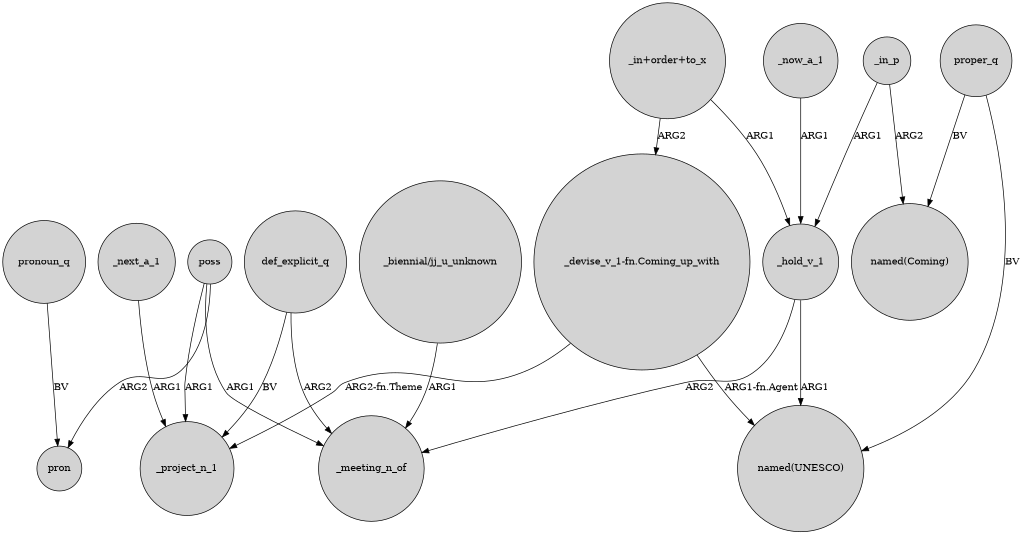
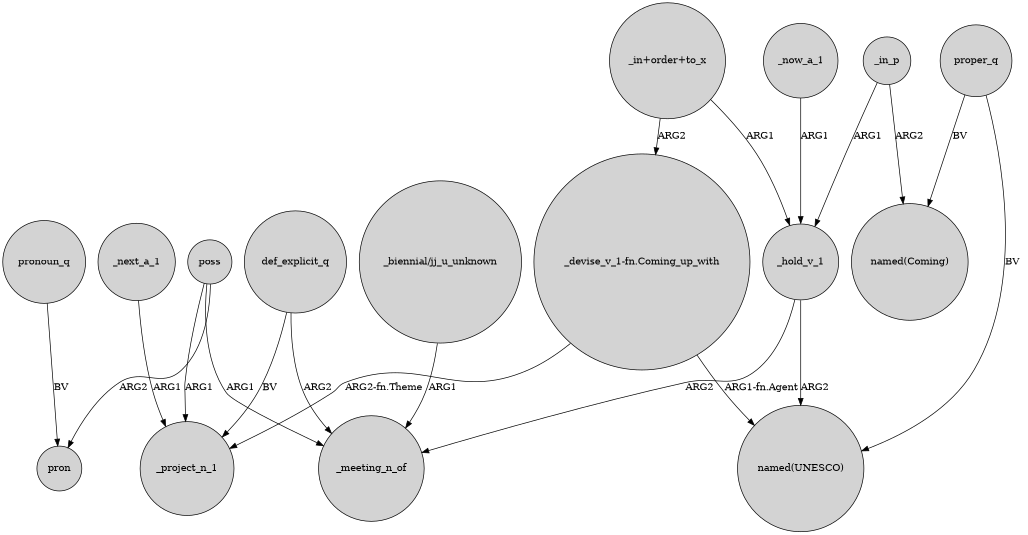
edge "_hold_v_1" -> "named(UNESCO)": label "ARG1" -> "ARG2"
